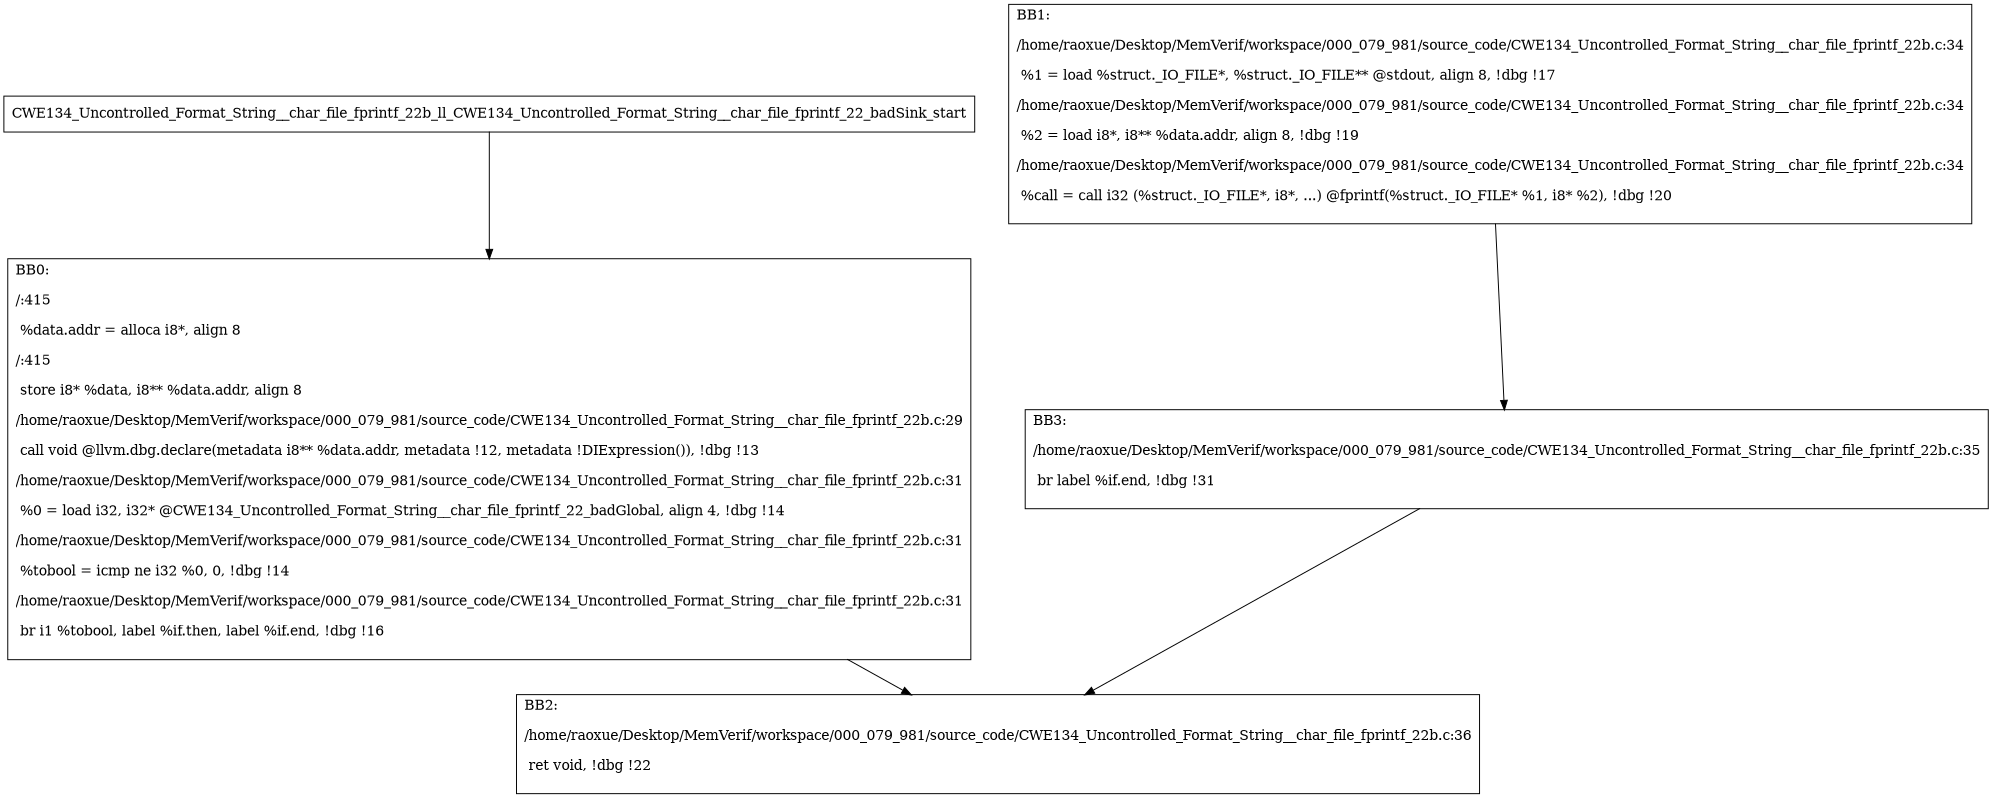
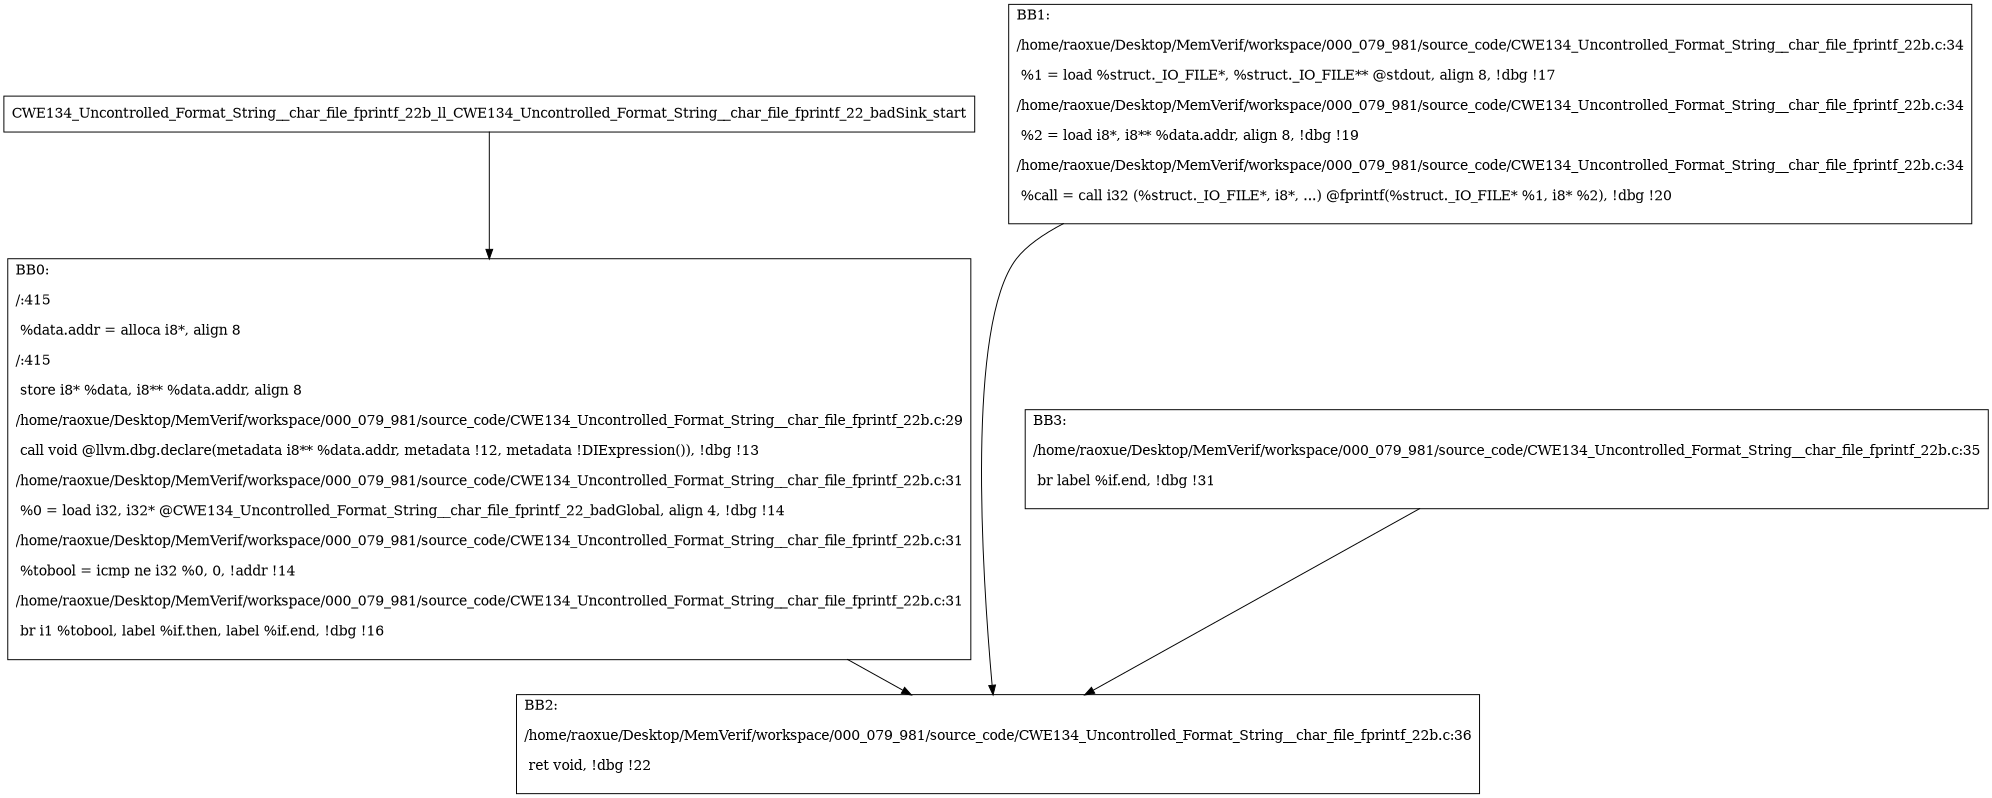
edge "BB1:" -> "BB3:": now "BB1:" -> "BB2:"
node "BB0:": text "%tobool = icmp ne i32 %0, 0, !dbg !14" -> "%tobool = icmp ne i32 %0, 0, !addr !14"
